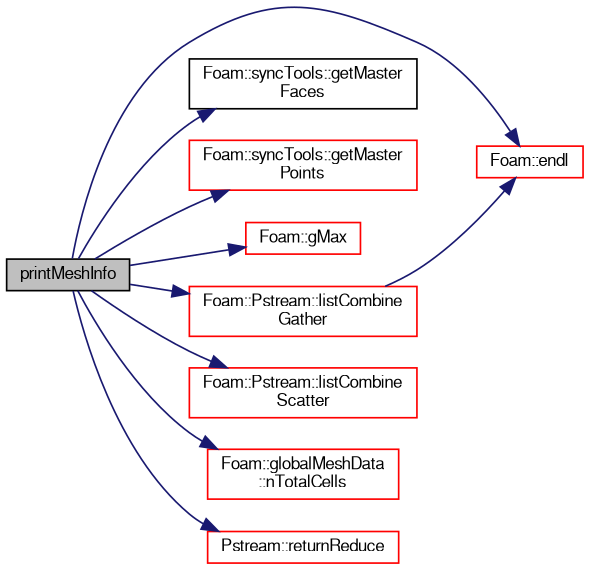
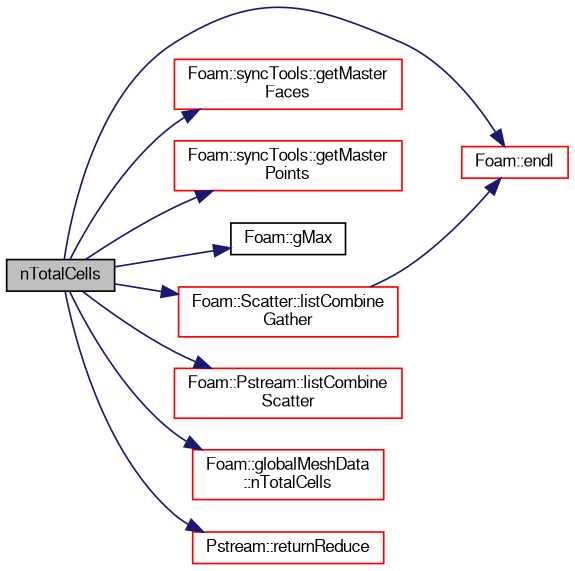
node "Foam::syncTools::getMaster Faces": color black -> red
node "Foam::gMax": color red -> black
node "printMeshInfo": label "printMeshInfo" -> "nTotalCells"
node "Foam::Pstream::listCombine Gather": label "Foam::Pstream::listCombine Gather" -> "Foam::Scatter::listCombine Gather"
